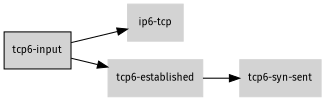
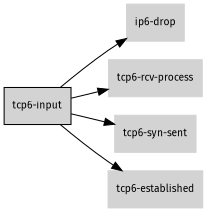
node "ip6-tcp": label "ip6-tcp" -> "ip6-drop"
node "tcp6-rcv-process": added
edge "tcp6-established" -> "tcp6-syn-sent": now "tcp6-input" -> "tcp6-syn-sent"
